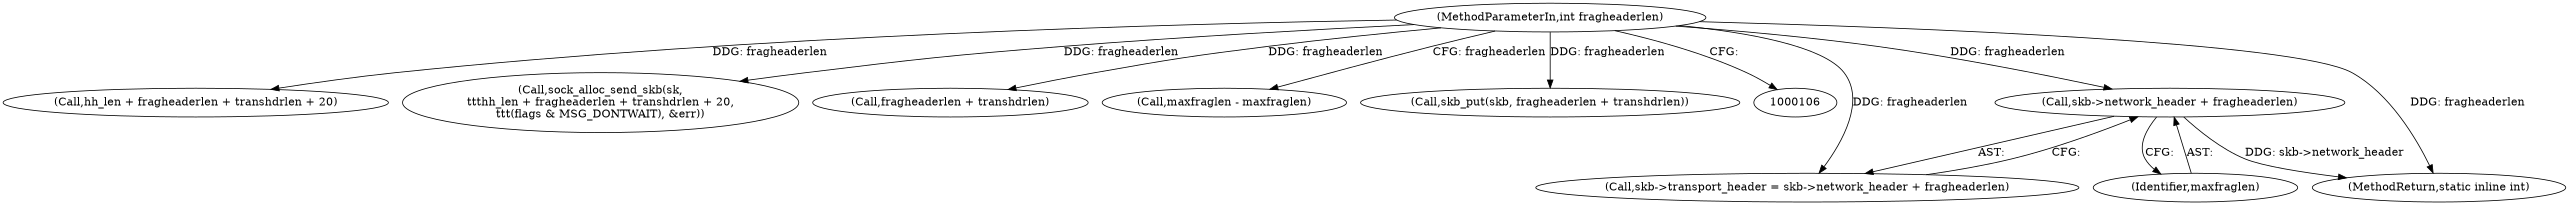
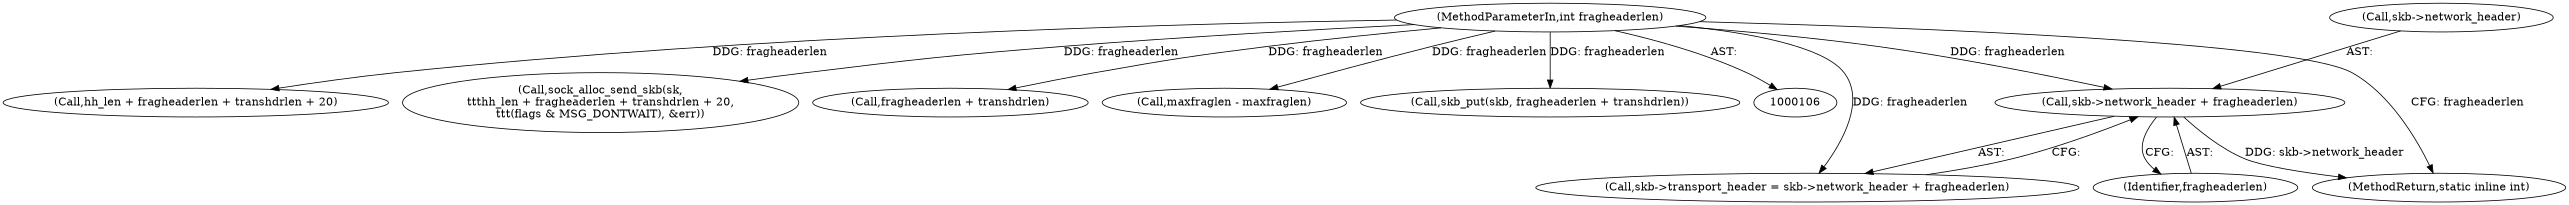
node "(Call,skb->network_header)": added
edge "(MethodParameterIn,int fragheaderlen)" -> "(Call,maxfraglen - maxfraglen)": label "CFG: fragheaderlen" -> "DDG: fragheaderlen"
edge "(MethodParameterIn,int fragheaderlen)" -> "1000106": label "CFG: " -> "AST: "
edge "(MethodParameterIn,int fragheaderlen)" -> "(MethodReturn,static inline int)": label "DDG: fragheaderlen" -> "CFG: fragheaderlen"
node "(Identifier,maxfraglen)": label "(Identifier,maxfraglen)" -> "(Identifier,fragheaderlen)"
